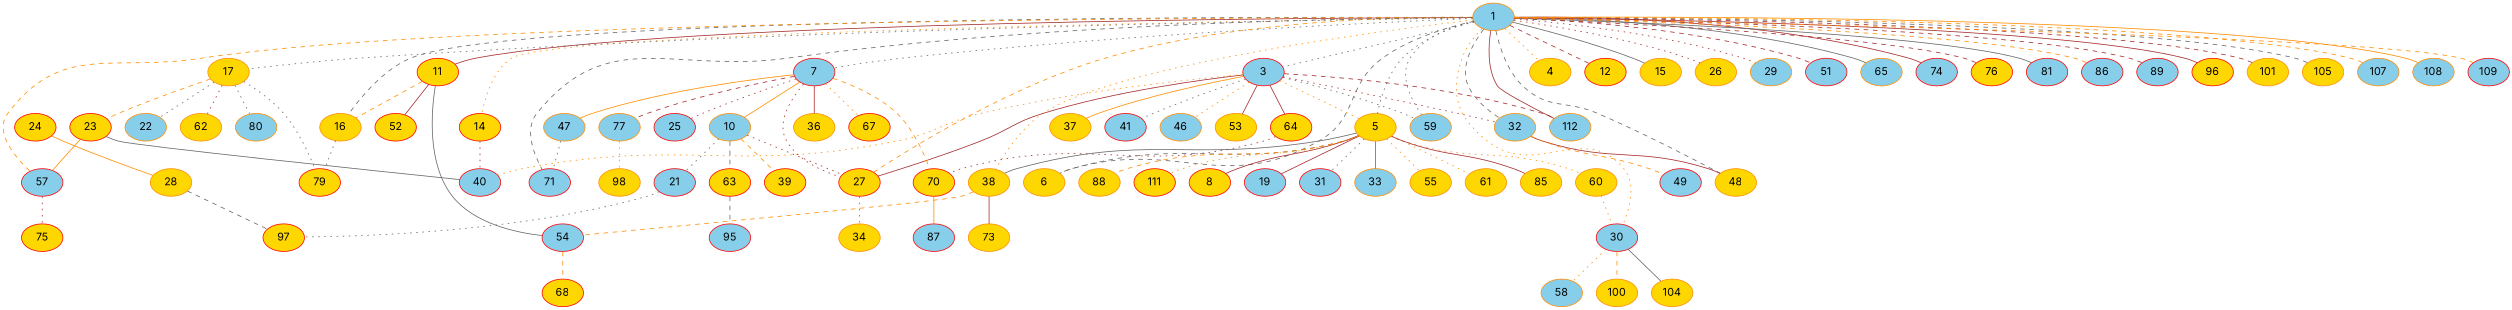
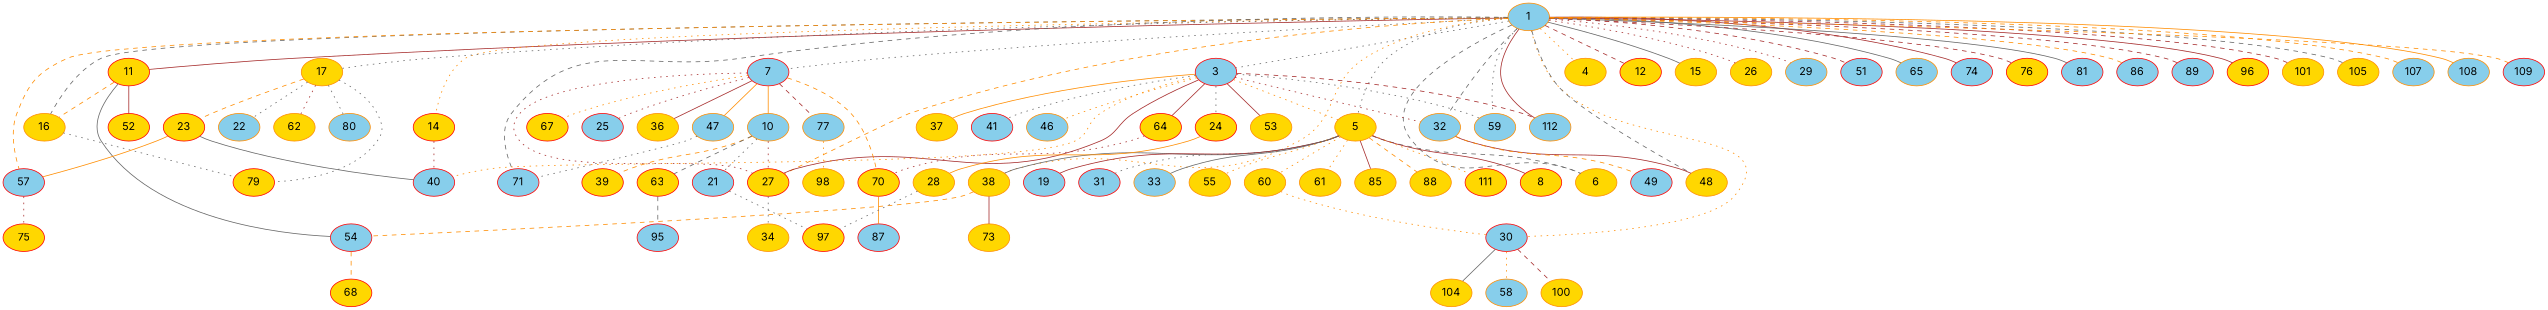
edge "3" -- "24": added
edge "28" -- "97": style dashed -> dotted
edge "30" -- "100": color darkorange -> brown
